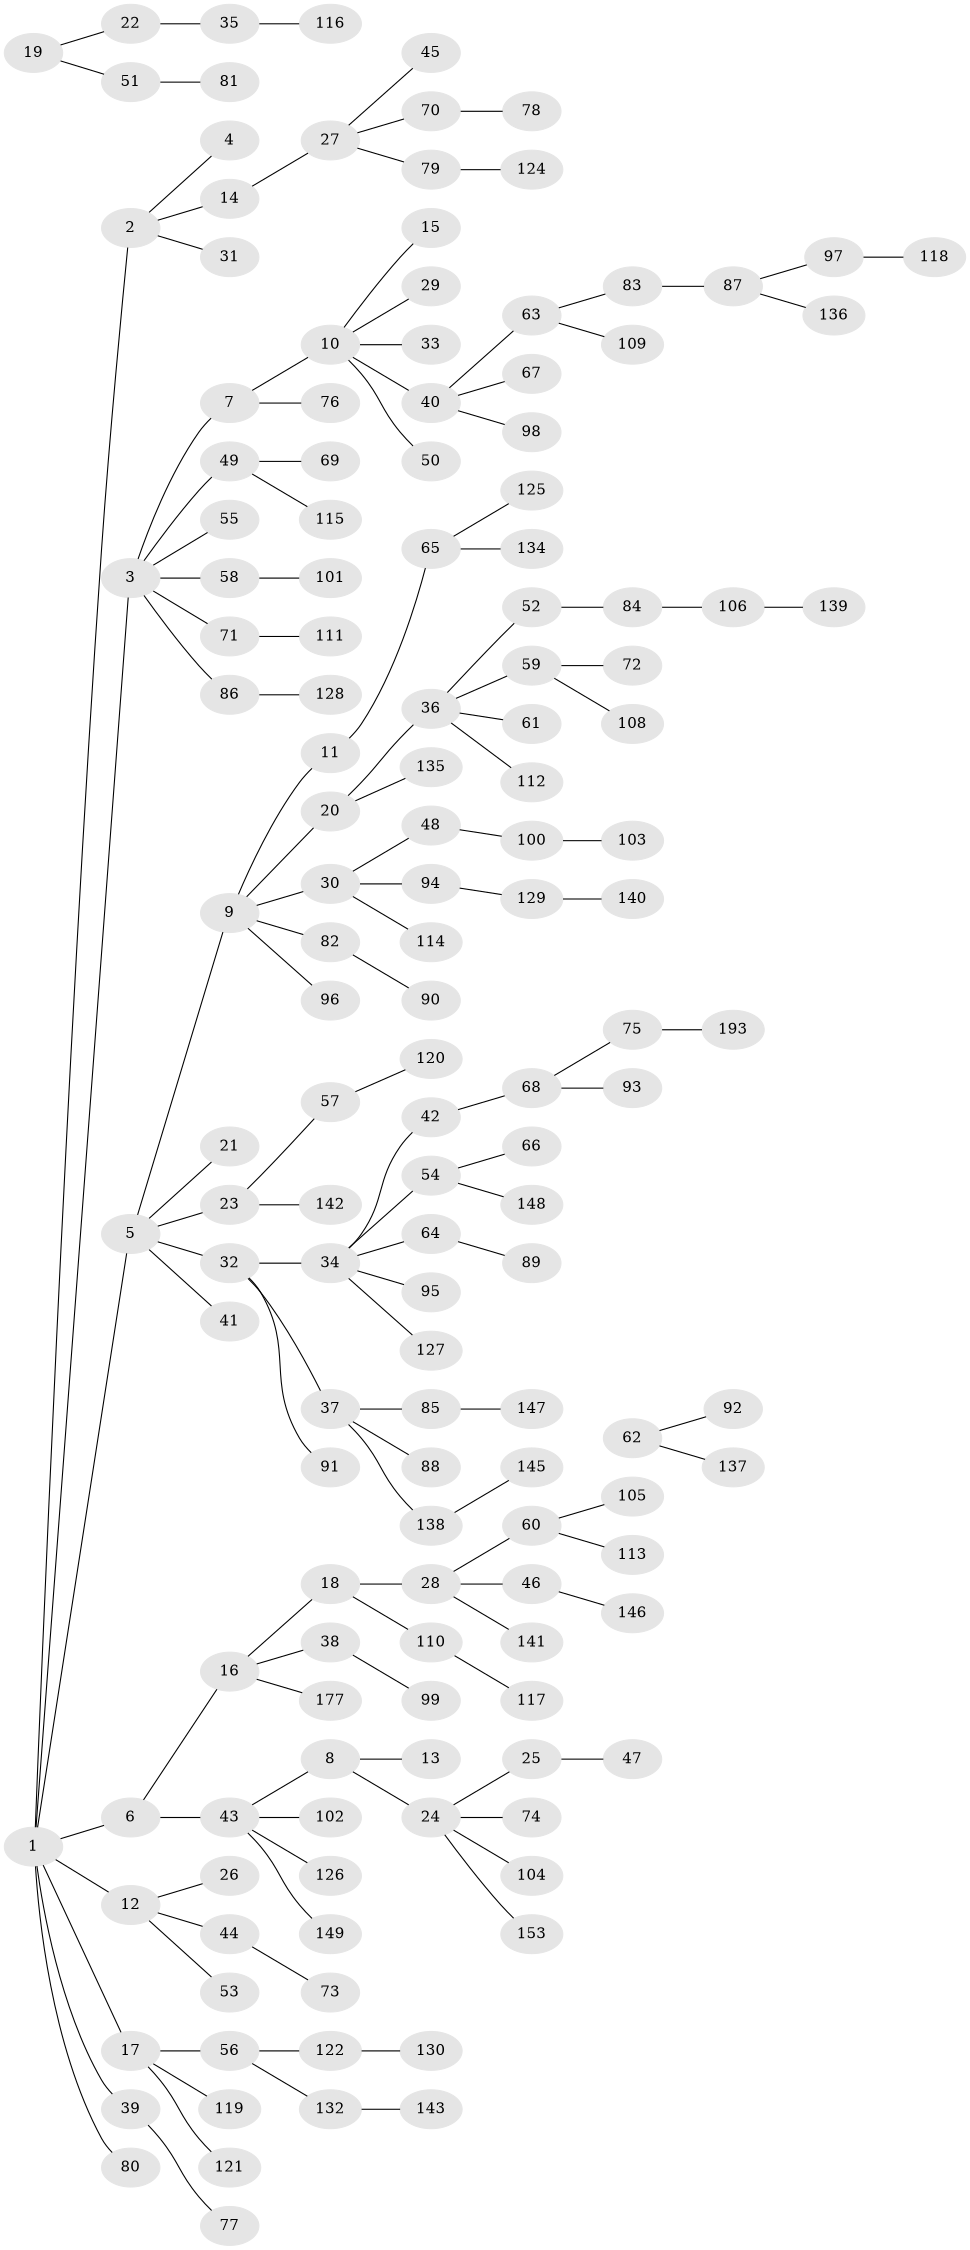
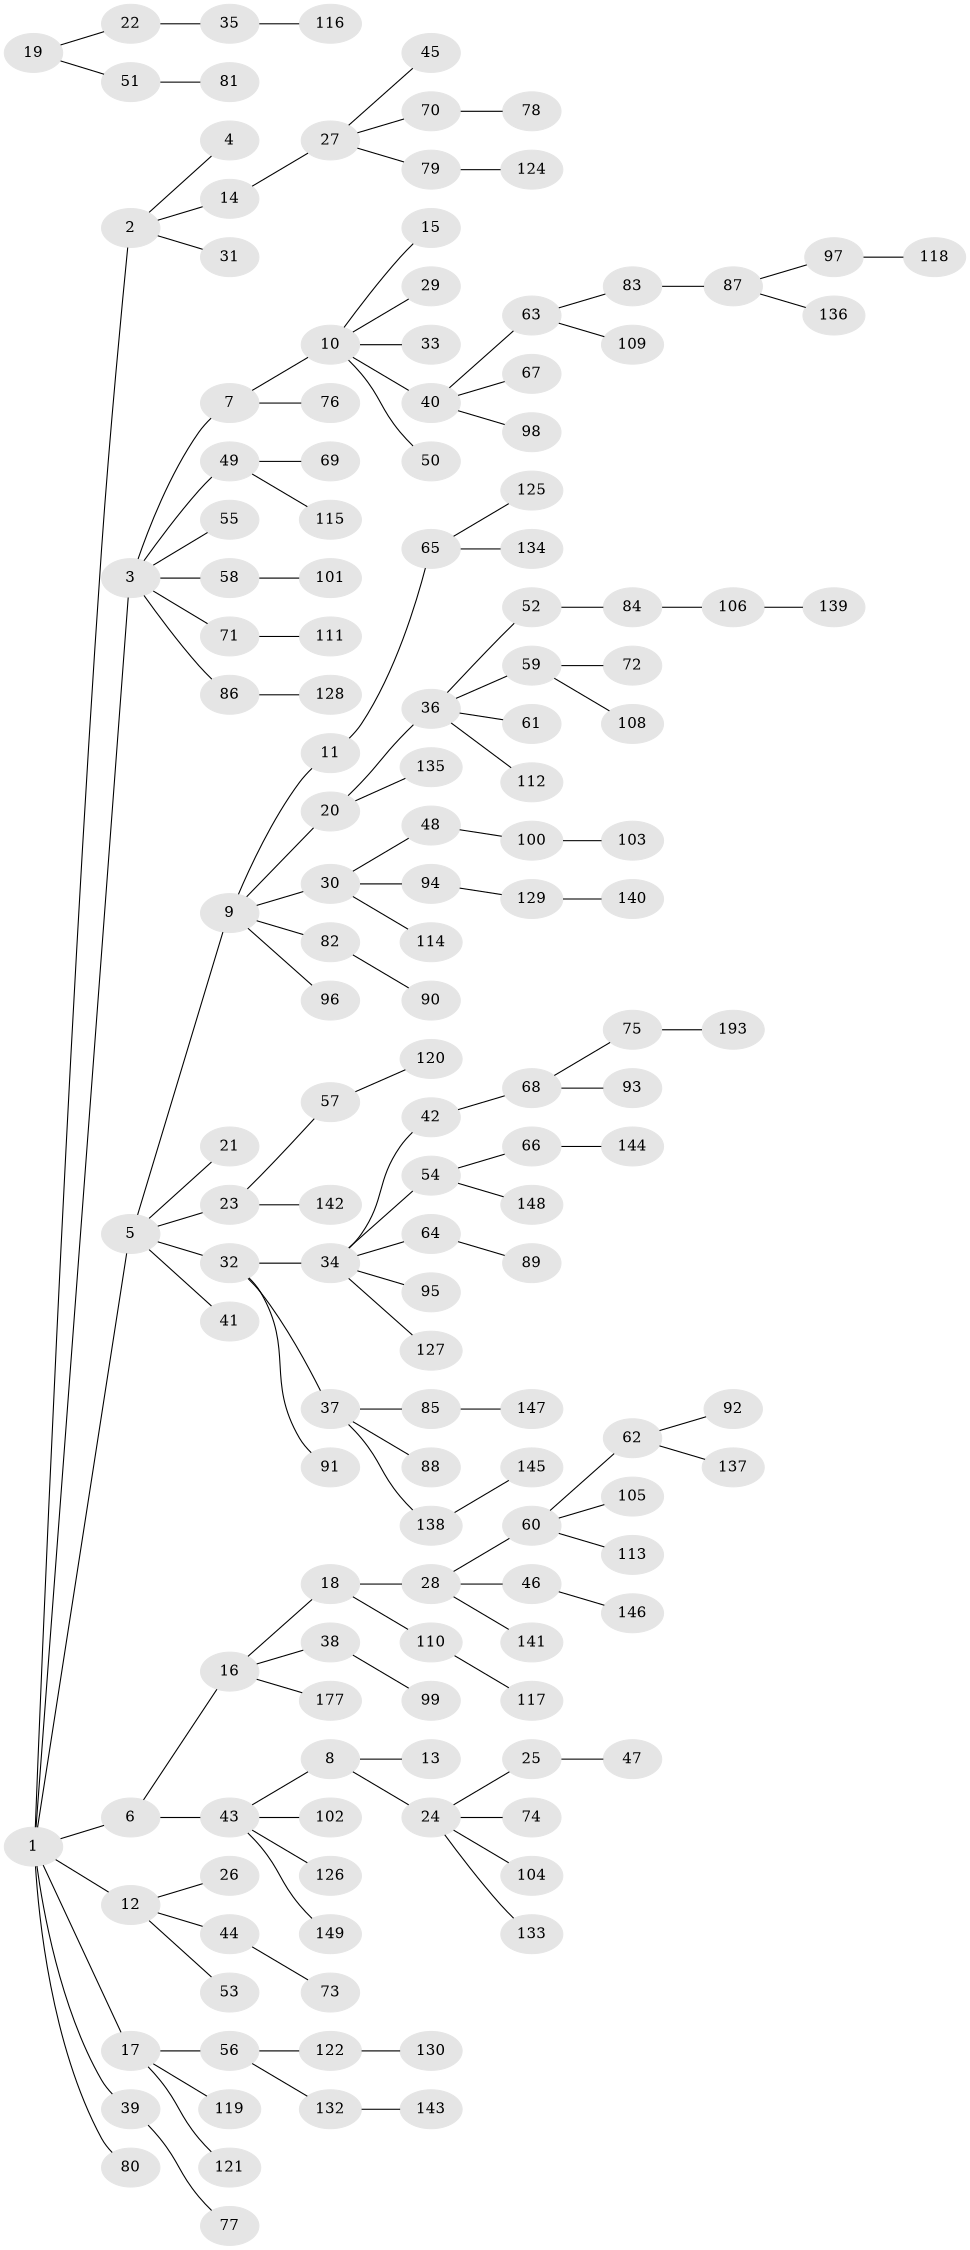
node "144": added
edge "62" -- "60": added
node "153": label "153" -> "133"
